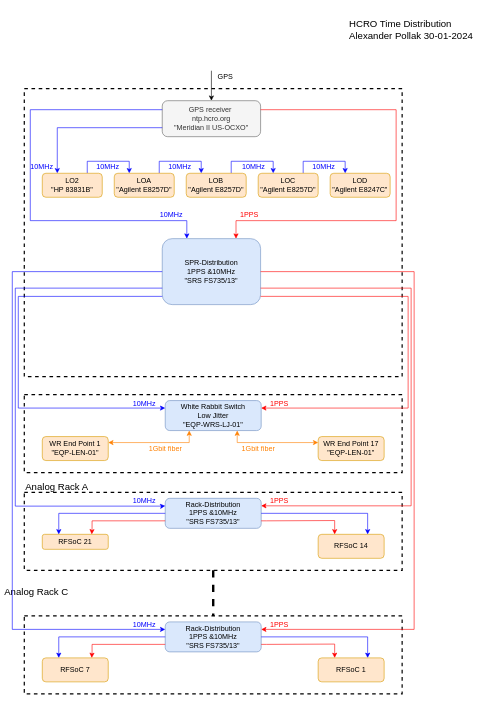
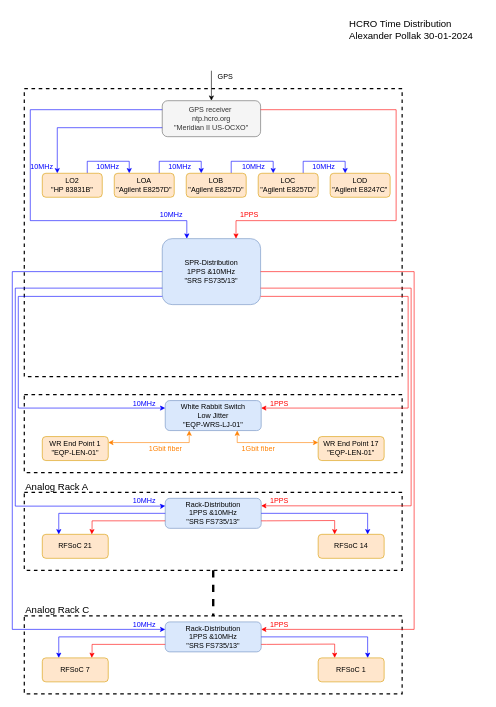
node "RFSoC 21": size 66x15 -> 66x24
node "Analog Rack C": moved (39, 592) -> (60, 610)
